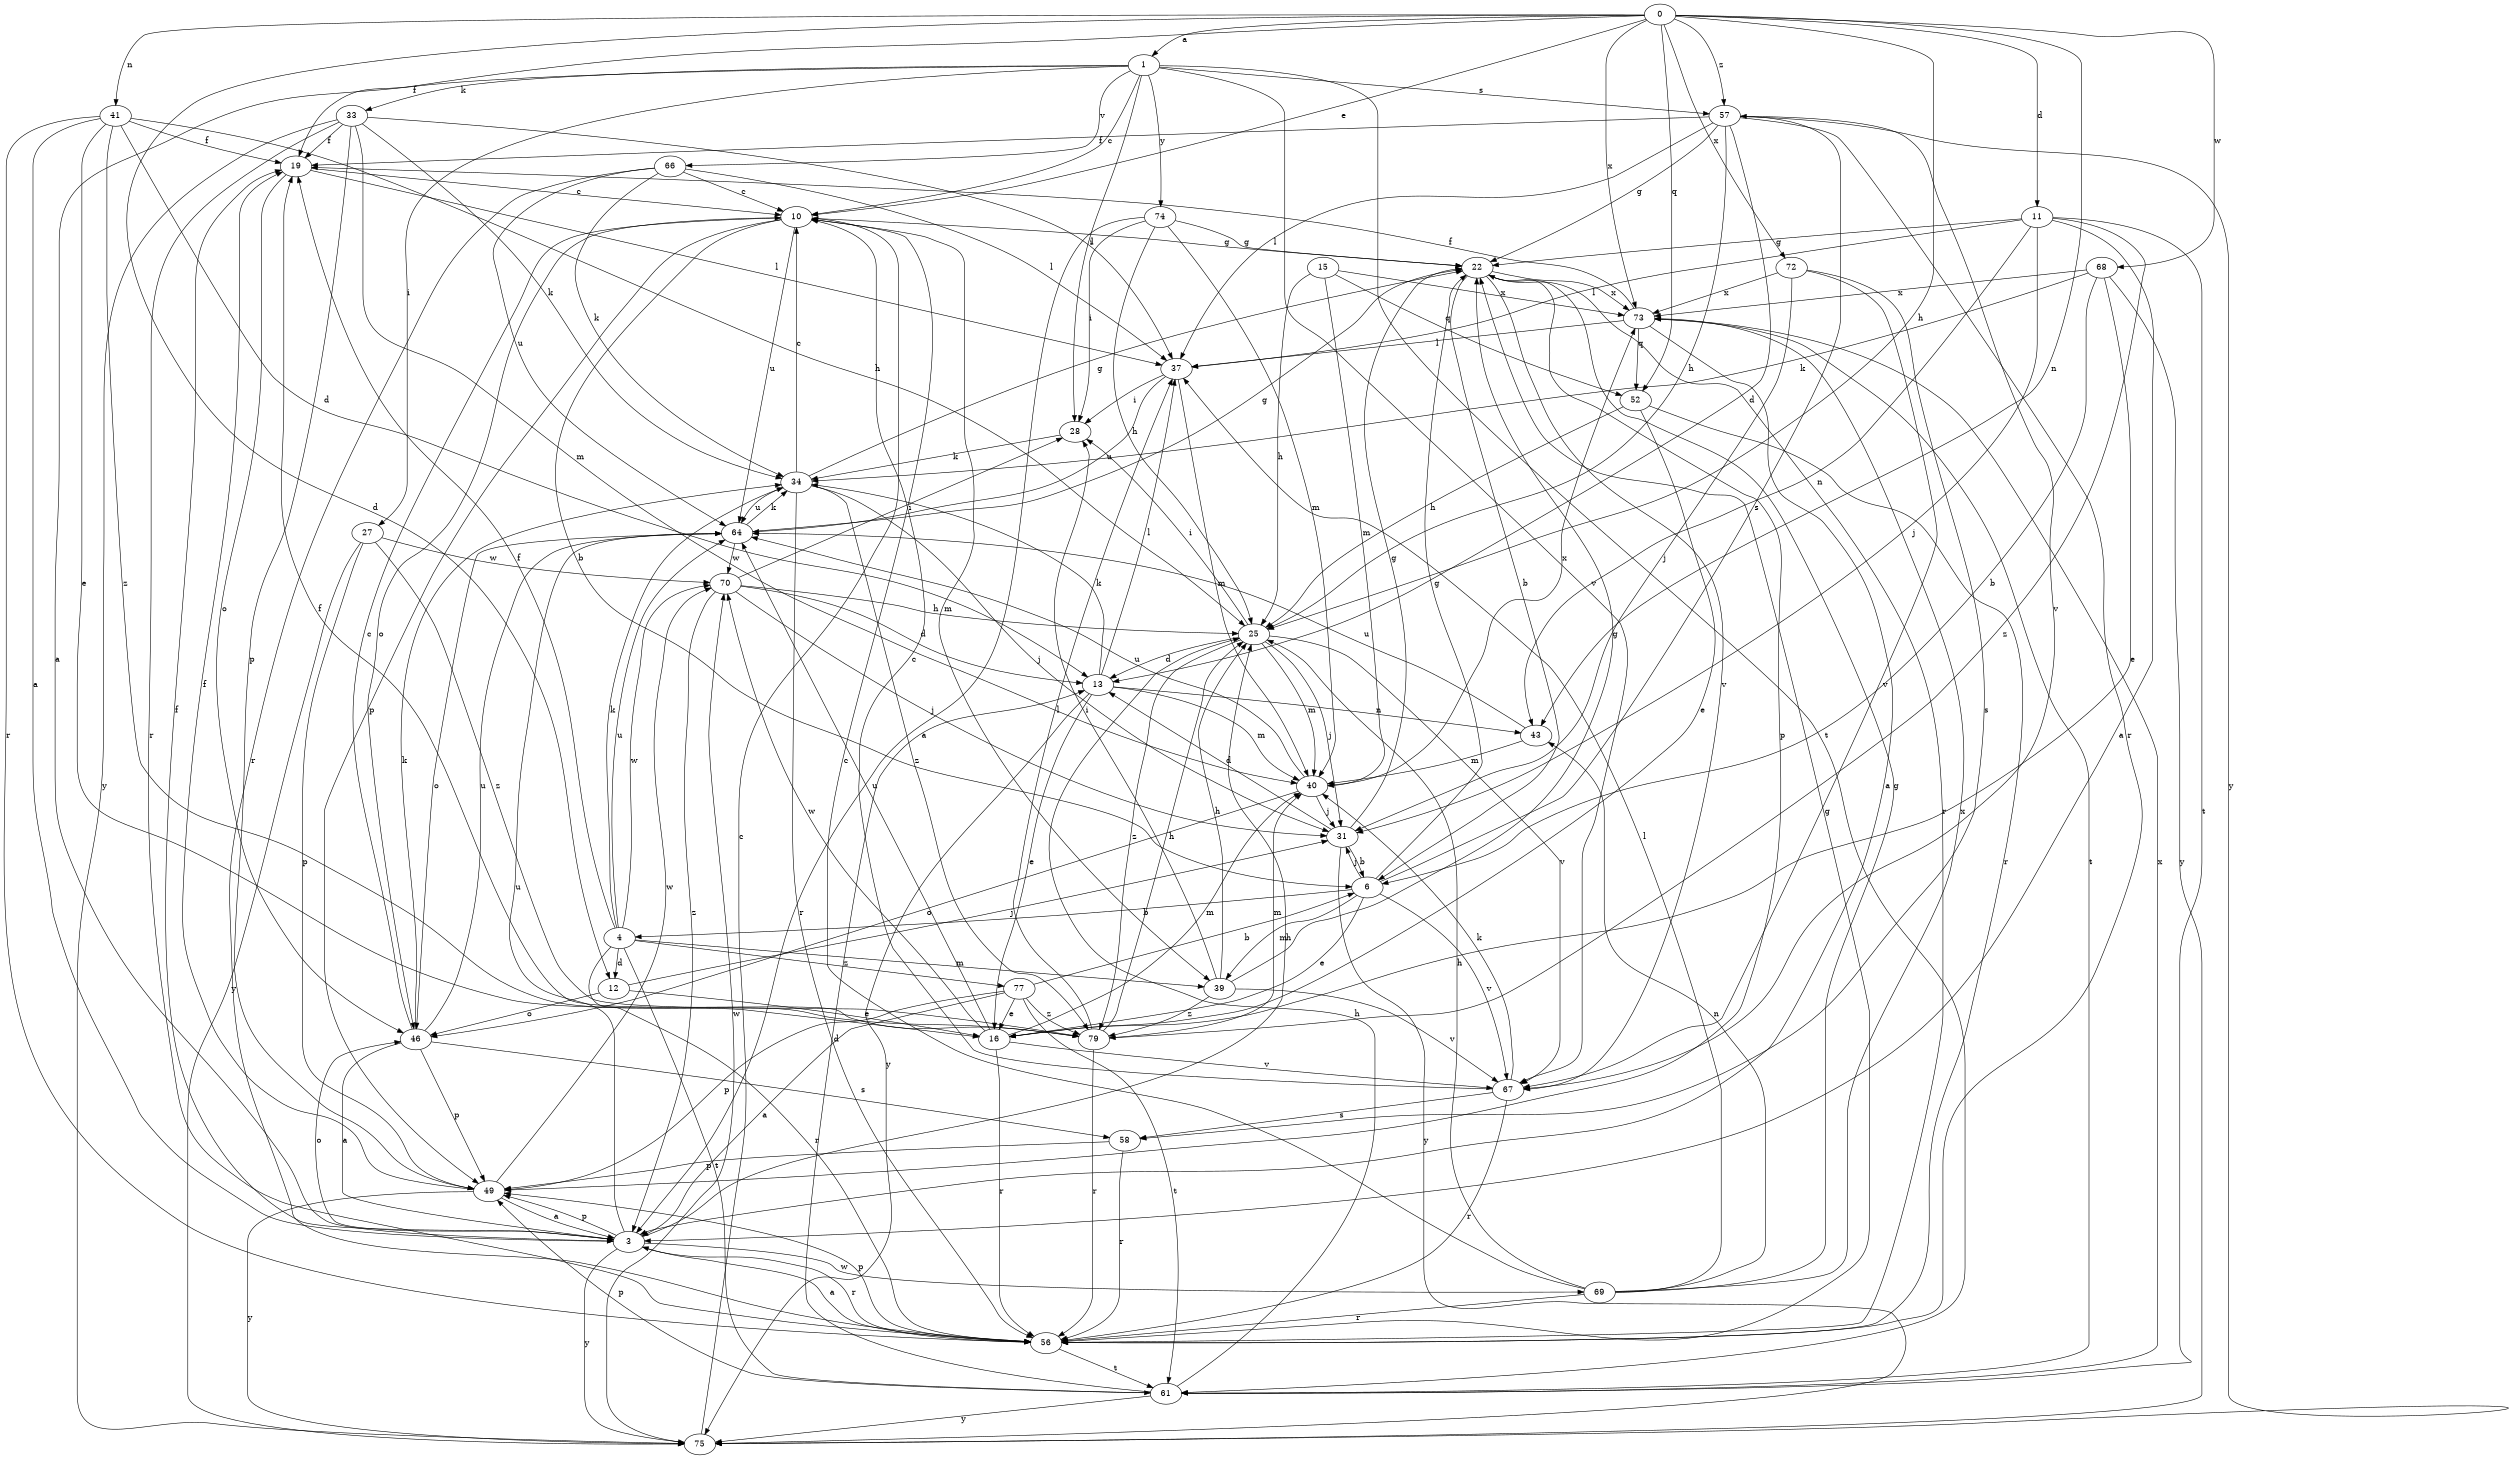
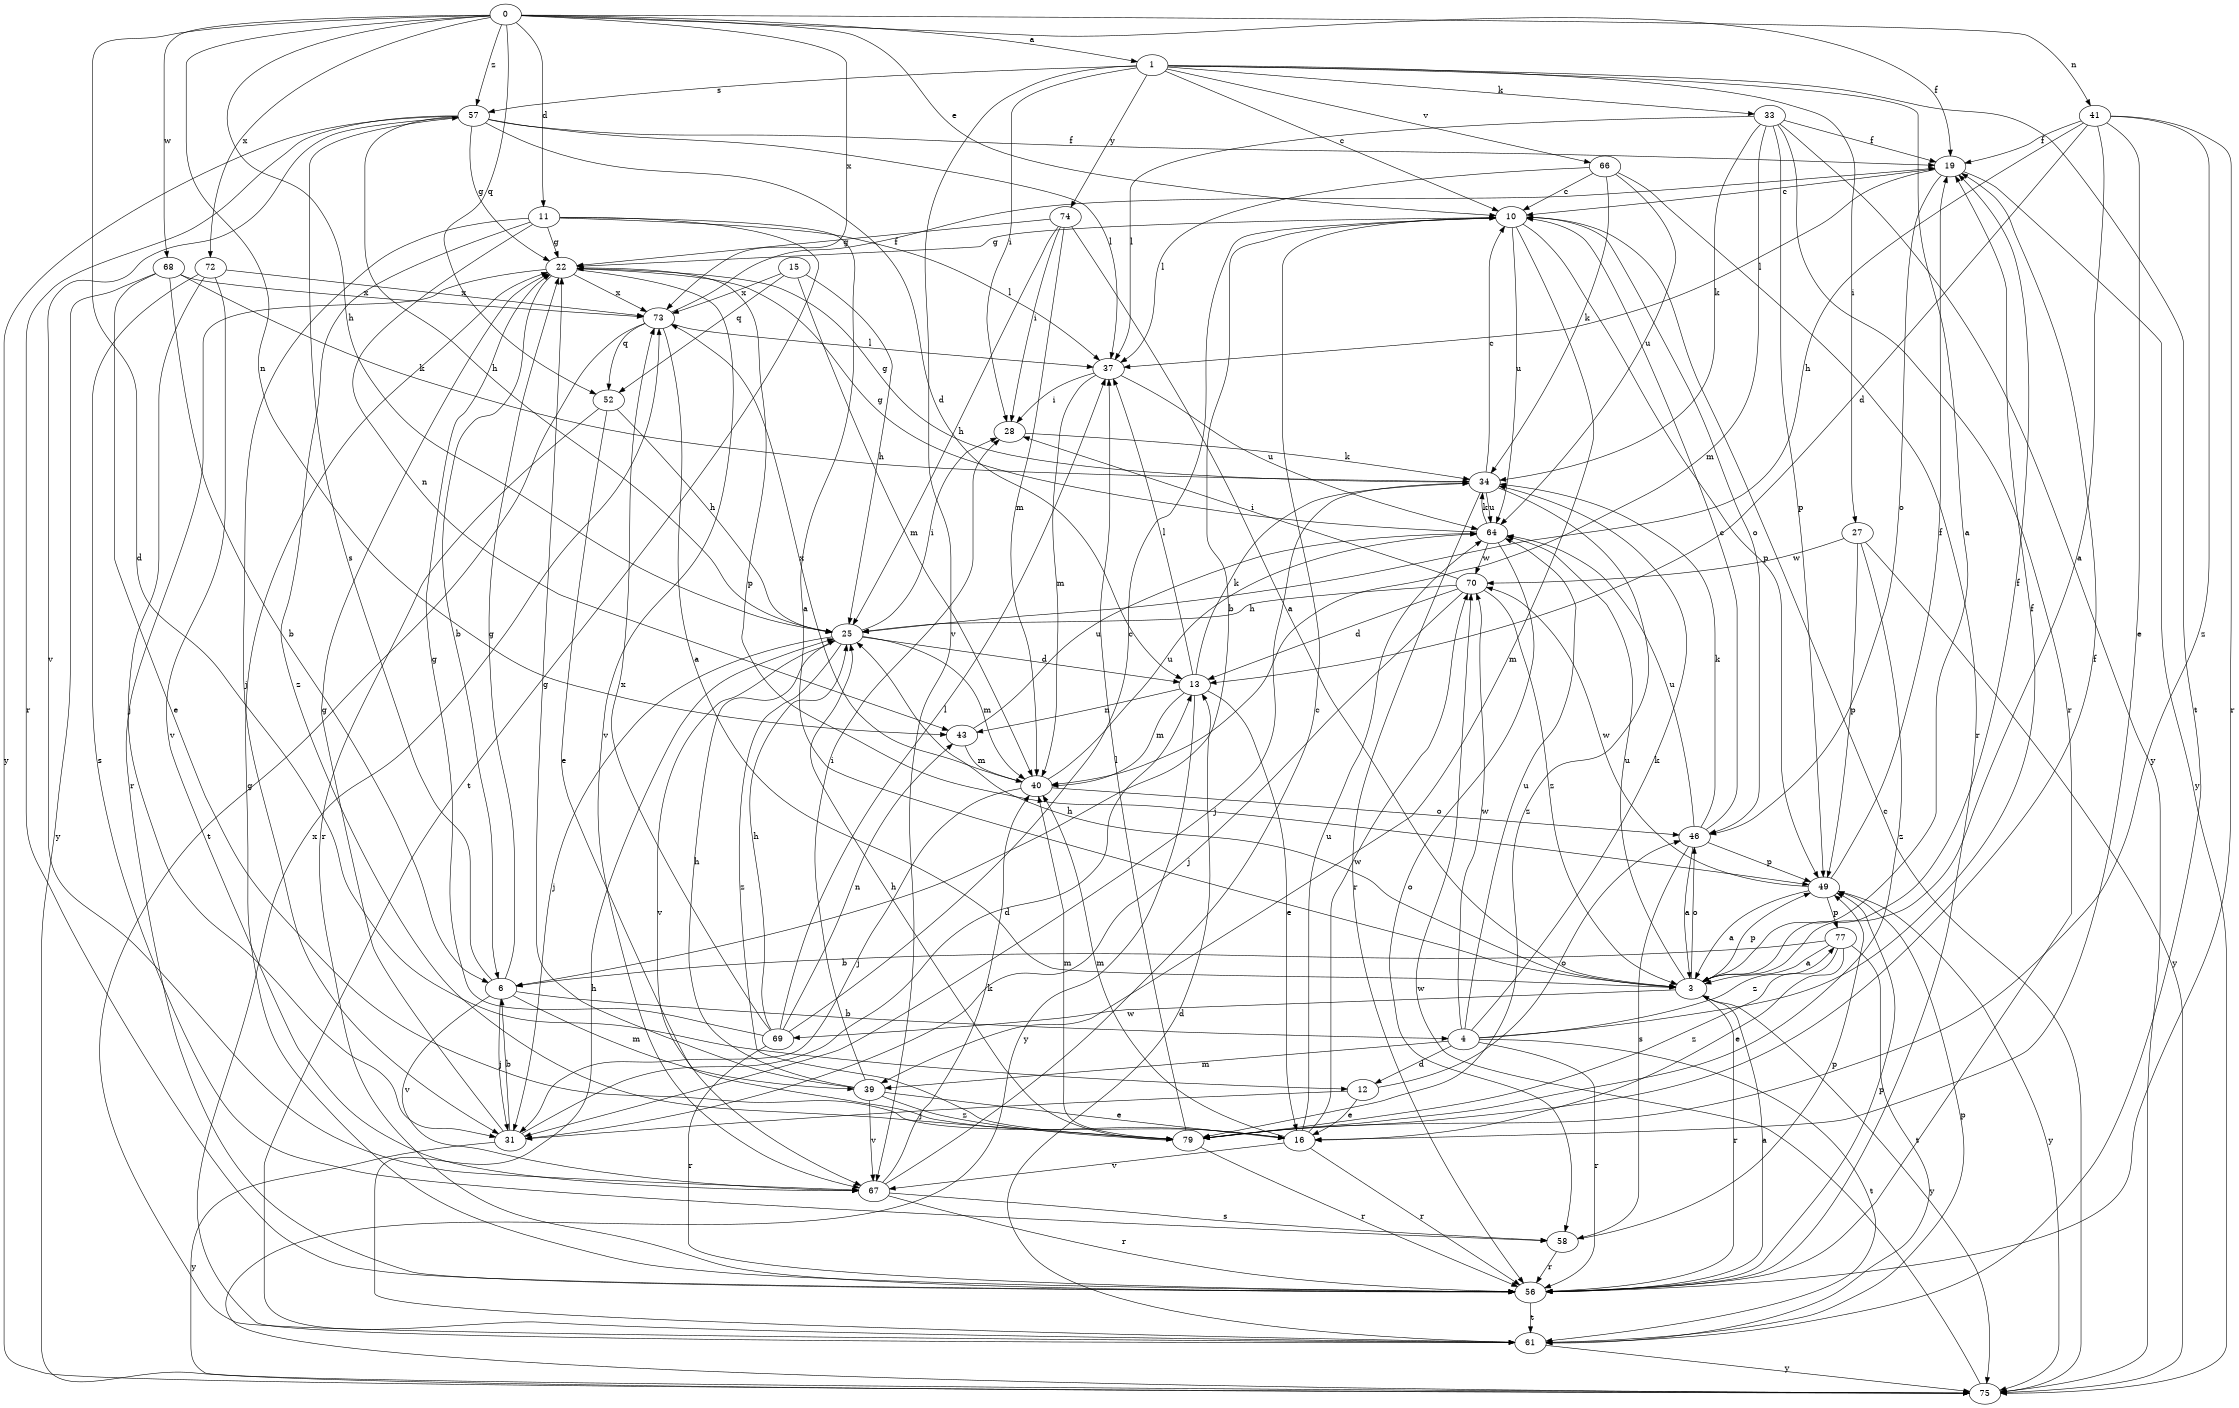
edge "64" -> "46": now "64" -> "58"
edge "19" -> "75": added, label "y"
edge "6" -> "16": now "39" -> "16"
edge "77" -> "49": reversed
